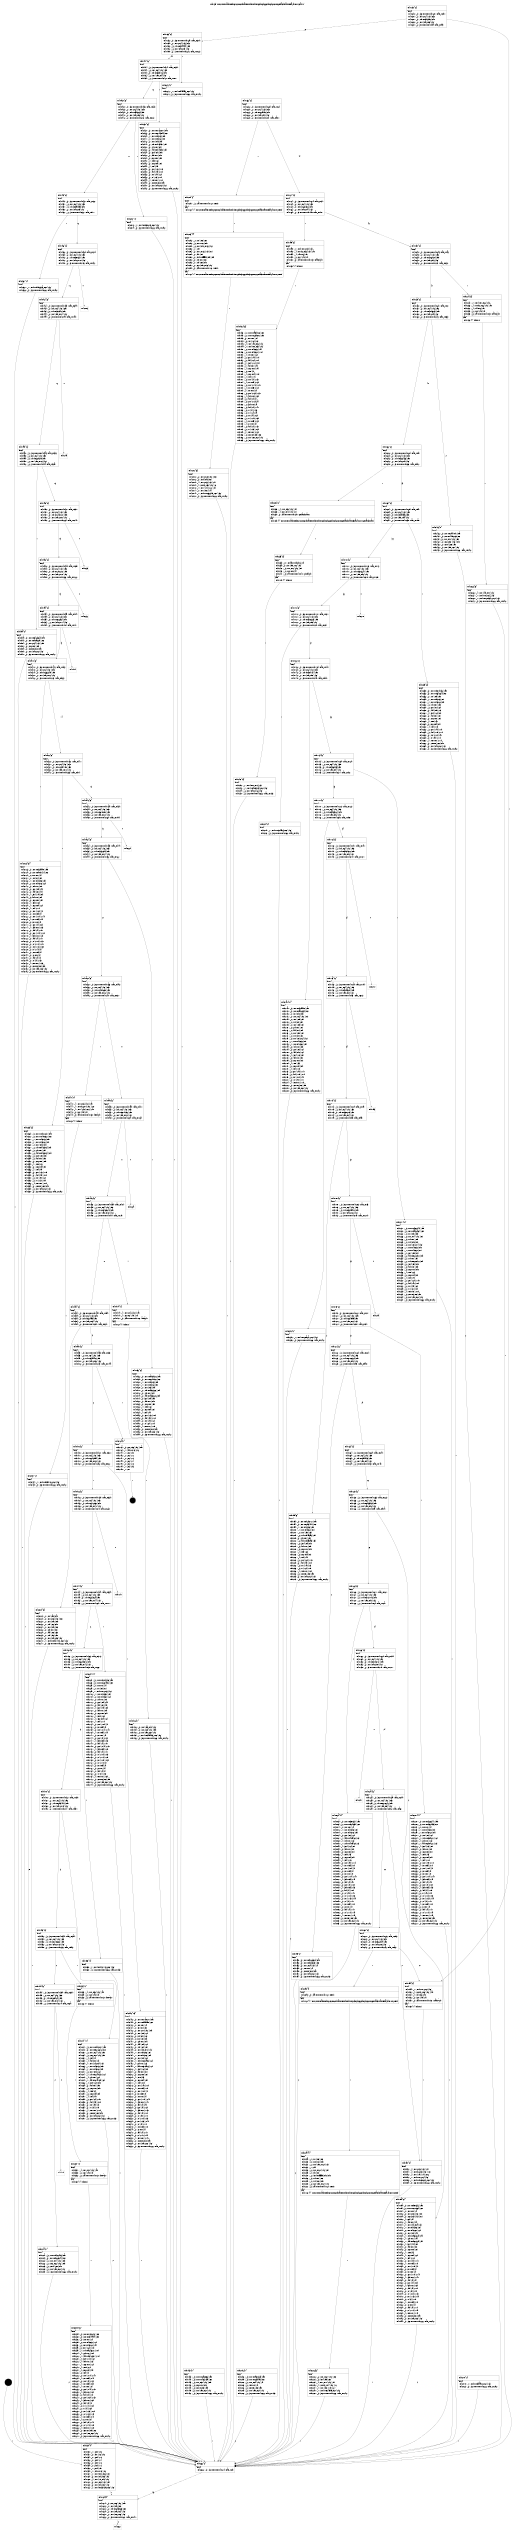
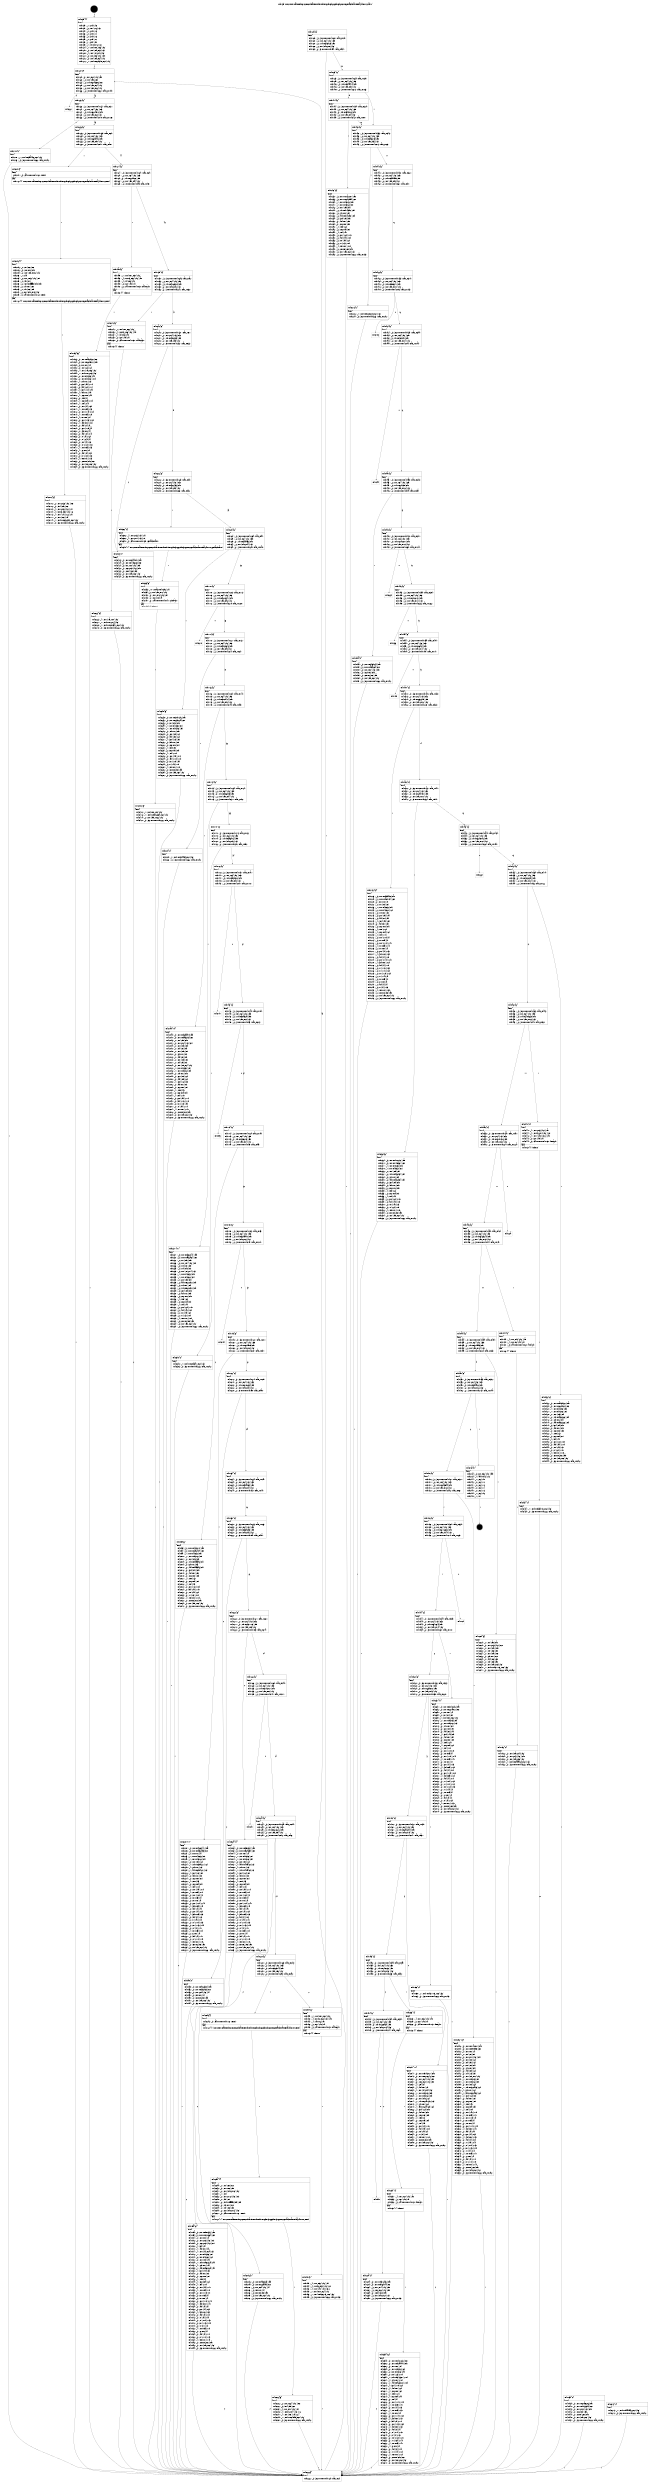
edge "0x4018f8 [28]" -> "0x402675 [12]": now "0x4018f8 [28]" -> "0x401930 [28]"
node "0x40163c [28]": added
node "0x402561 [12]": removed
edge "0x4018a4 [28]" -> "0x401fd0 [31]": now "0x4018a4 [28]" -> "0x4020b6 [27]"
